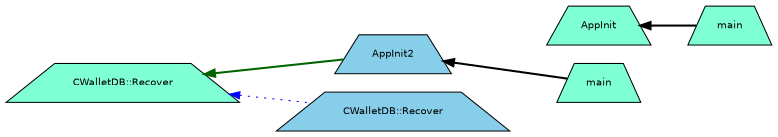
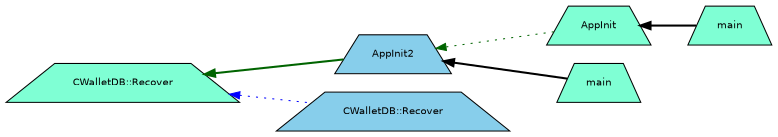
edge "AppInit" -> "AppInit2": added
